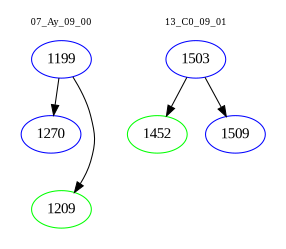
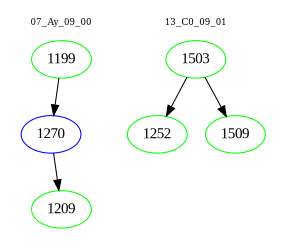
node "1199": color blue -> green
node "1503": color blue -> green
edge "1199" -> "1209": now "1270" -> "1209"
node "1452": label "1452" -> "1252"
node "1509": color blue -> green
